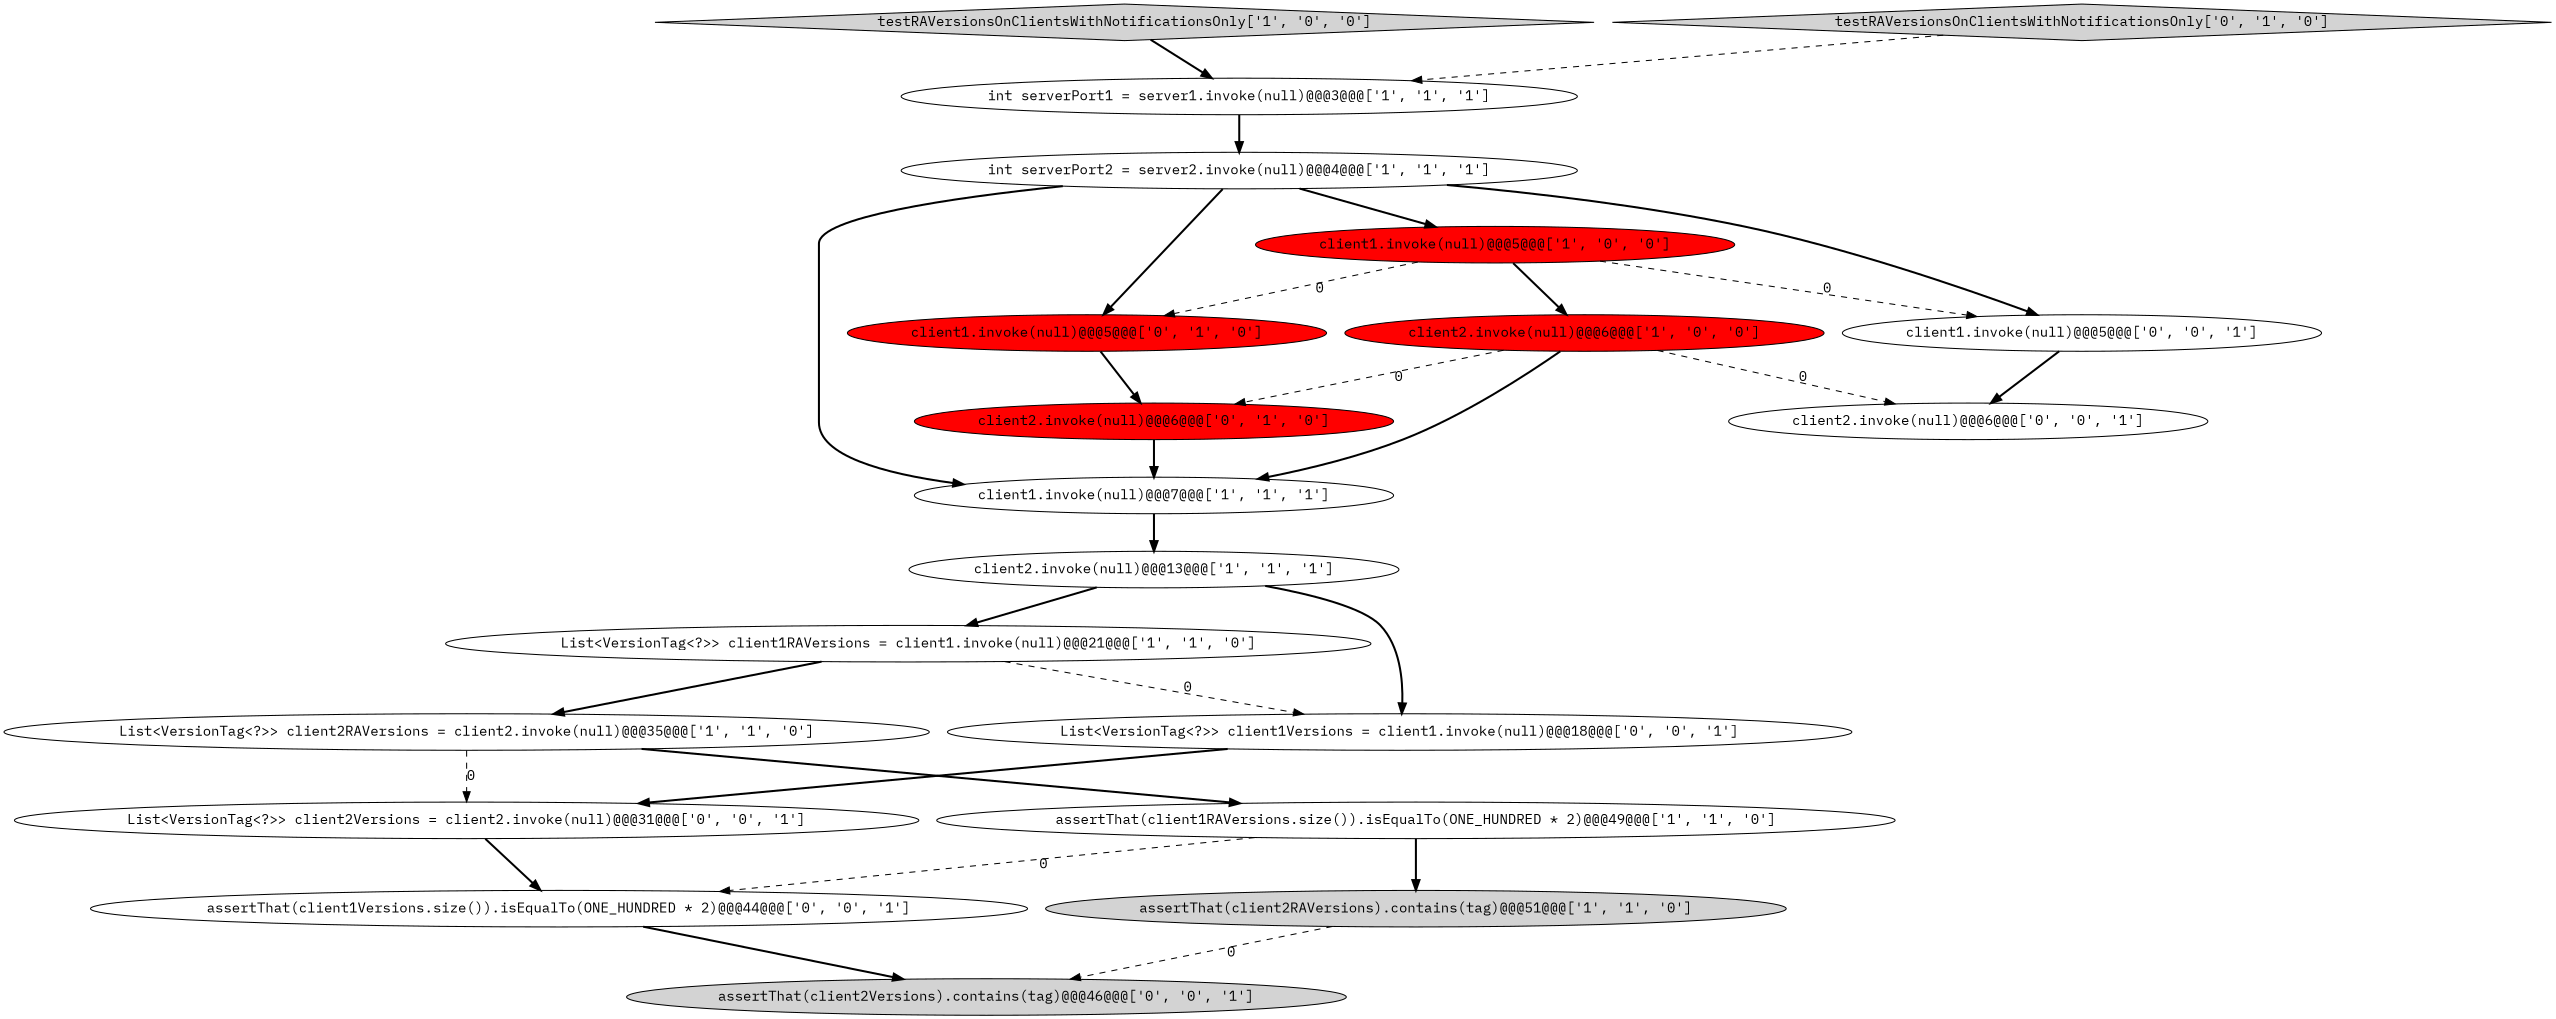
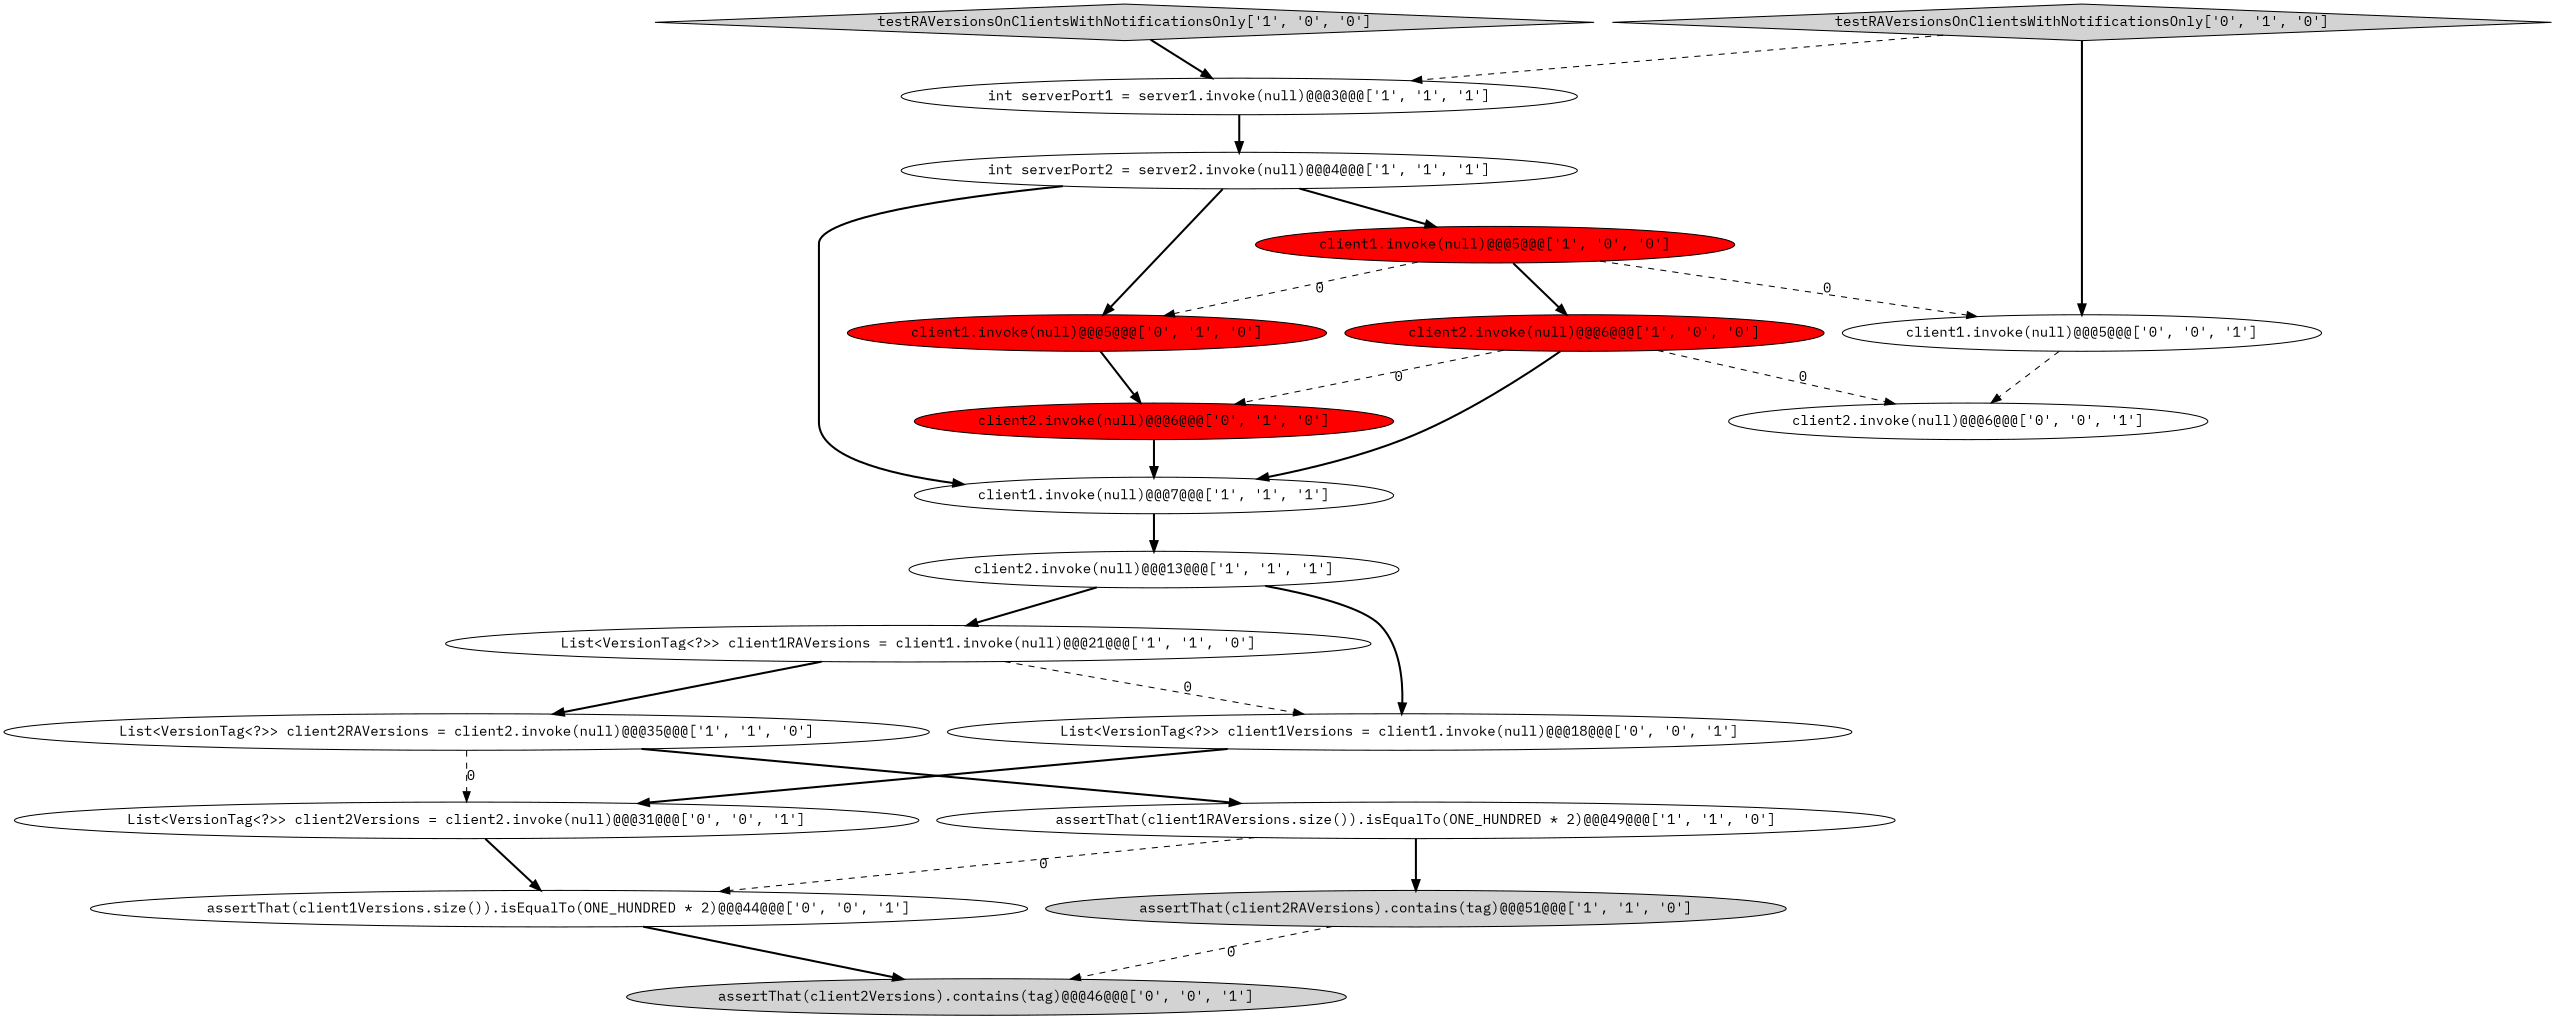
edge "int serverPort2 = server2.invoke(null)@@@4@@@['1', '1', '1']" -> "client1.invoke(null)@@@5@@@['0', '0', '1']": now "testRAVersionsOnClientsWithNotificationsOnly['0', '1', '0']" -> "client1.invoke(null)@@@5@@@['0', '0', '1']"
edge "client1.invoke(null)@@@5@@@['0', '0', '1']" -> "client2.invoke(null)@@@6@@@['0', '0', '1']": style bold -> dashed
